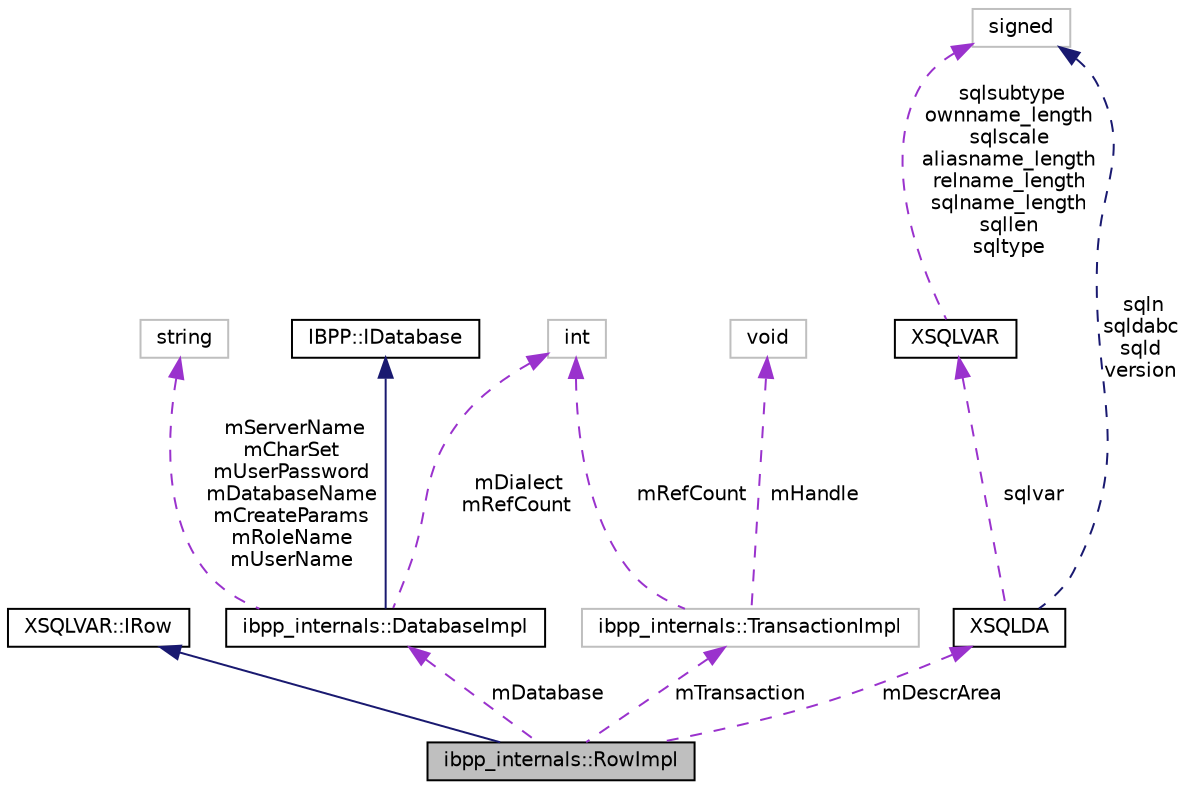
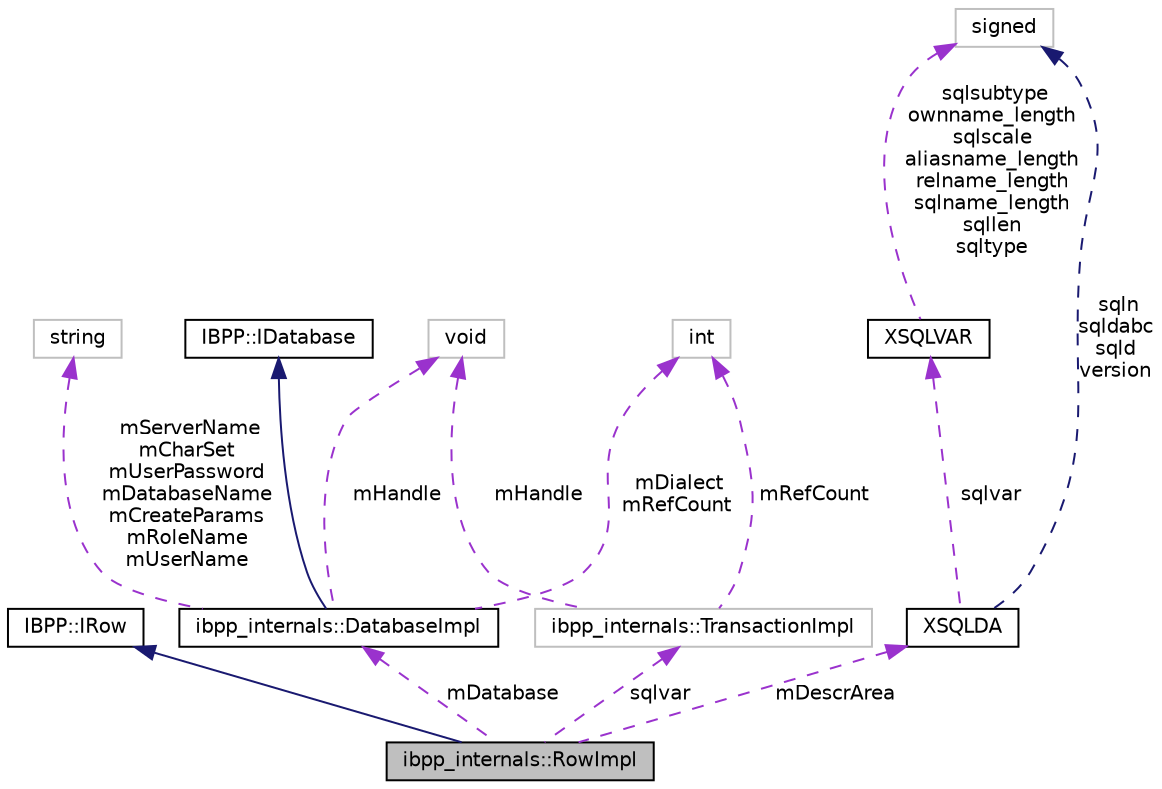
edge "ibpp_internals::DatabaseImpl" -> "void": added, label "mHandle"
node "XSQLVAR::IRow": label "XSQLVAR::IRow" -> "IBPP::IRow"
edge "ibpp_internals::RowImpl" -> "ibpp_internals::TransactionImpl": label " mTransaction" -> " sqlvar"
